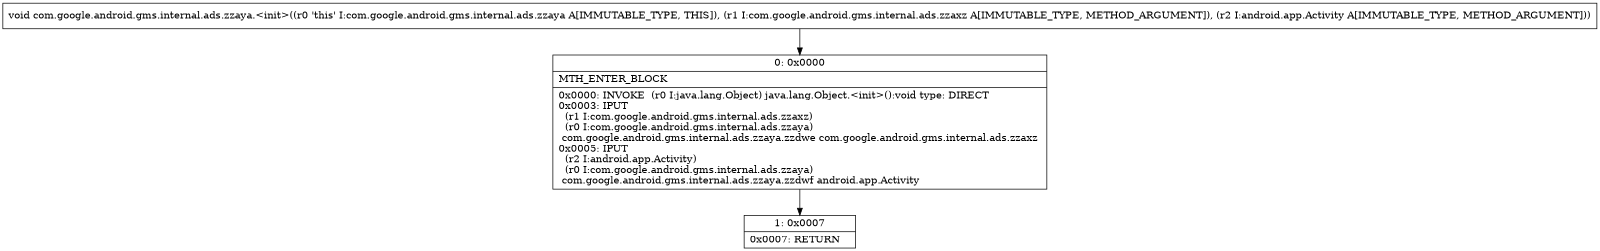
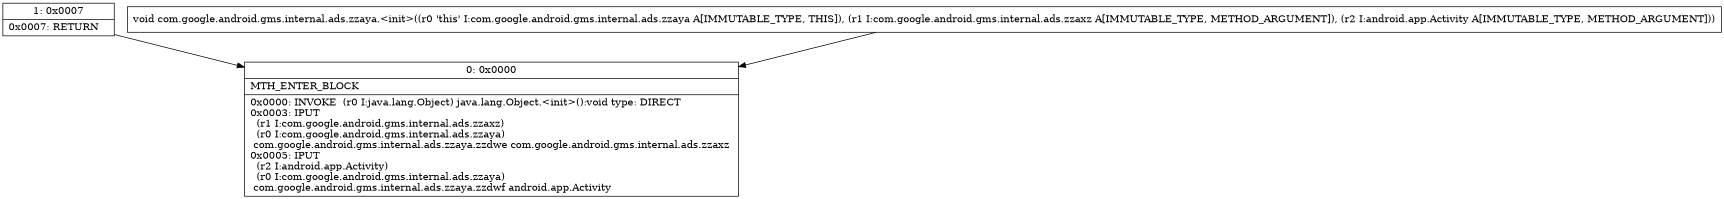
edge "0: 0x0000" -> "1: 0x0007": reversed
